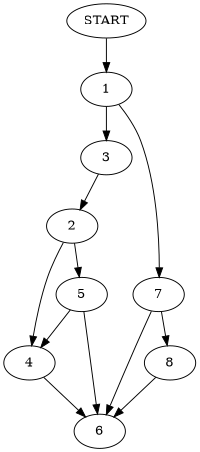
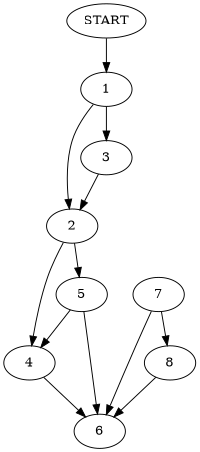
edge "1" -> "7": now "1" -> "2"
